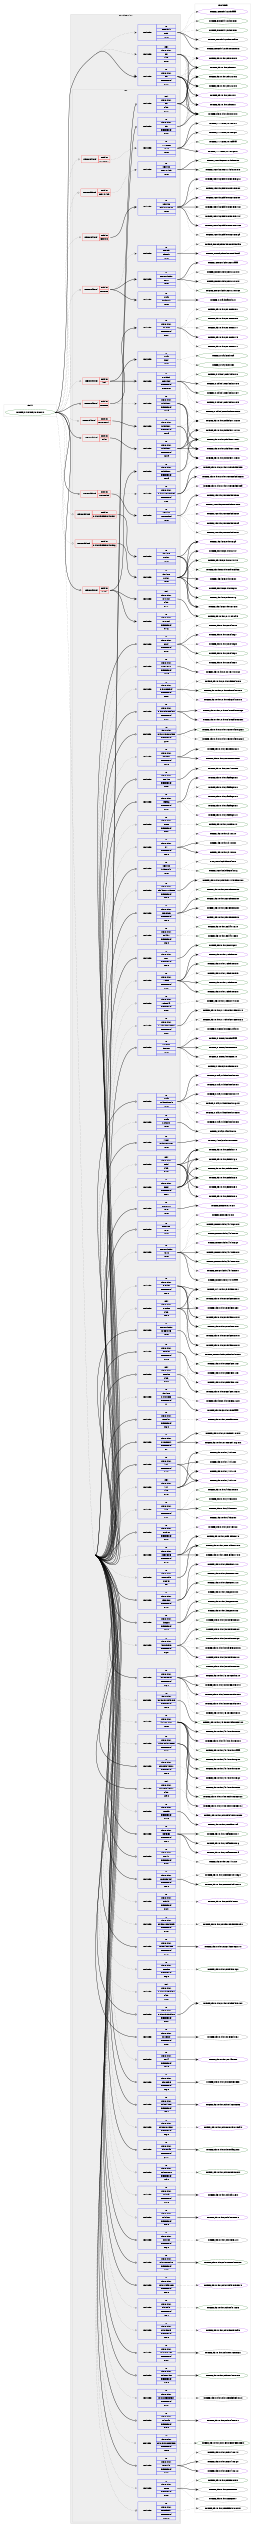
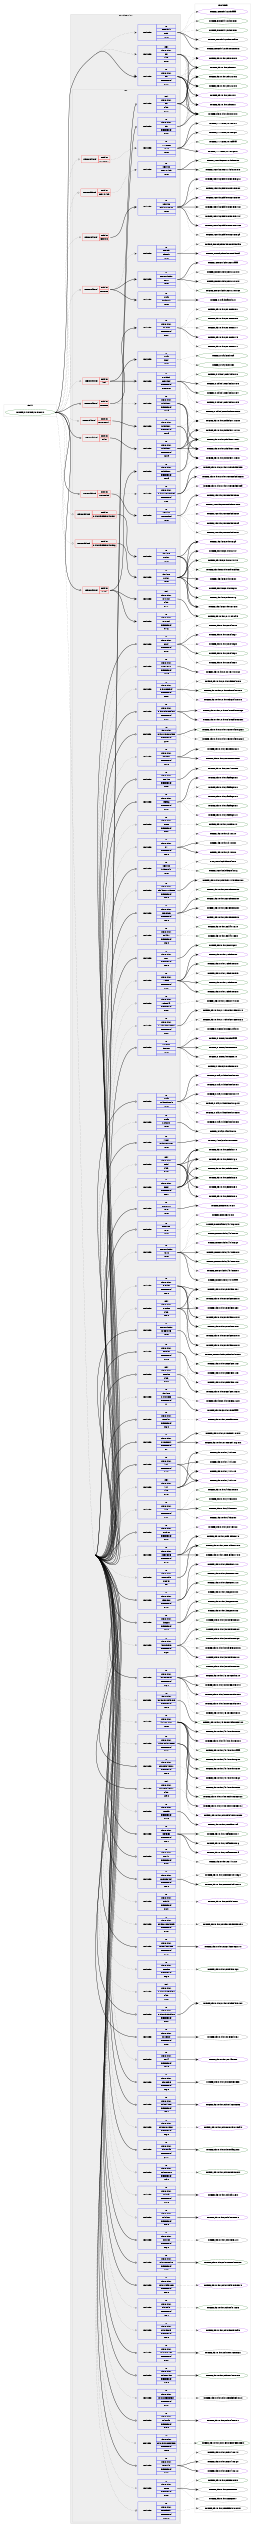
node "portage://app-emulation/libvirt-6.0.0-r1": label "portage://app-emulation/libvirt-6.0.0-r1" -> "portage://app-dosfstools/libvirt-6.0.0-r1"
node "portage://only-python/eventlet-0.18.4": label "portage://only-python/eventlet-0.18.4" -> "portage://dev-python/eventlet-0.18.4"
